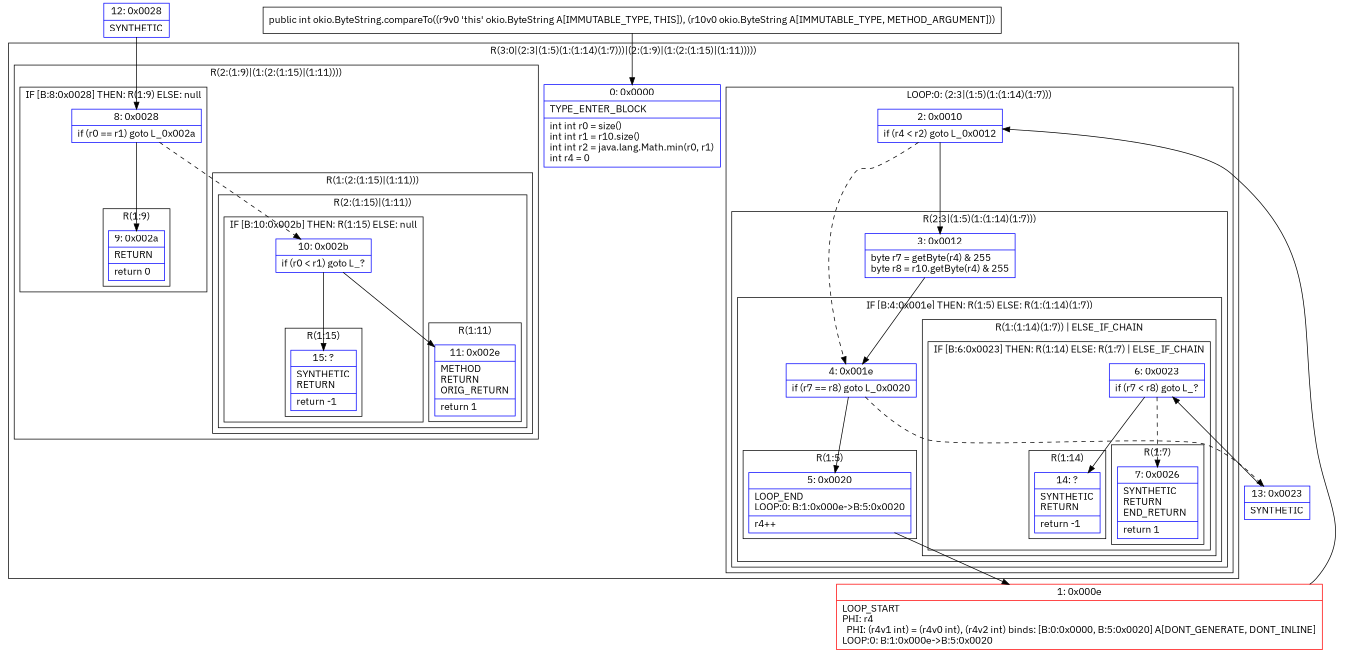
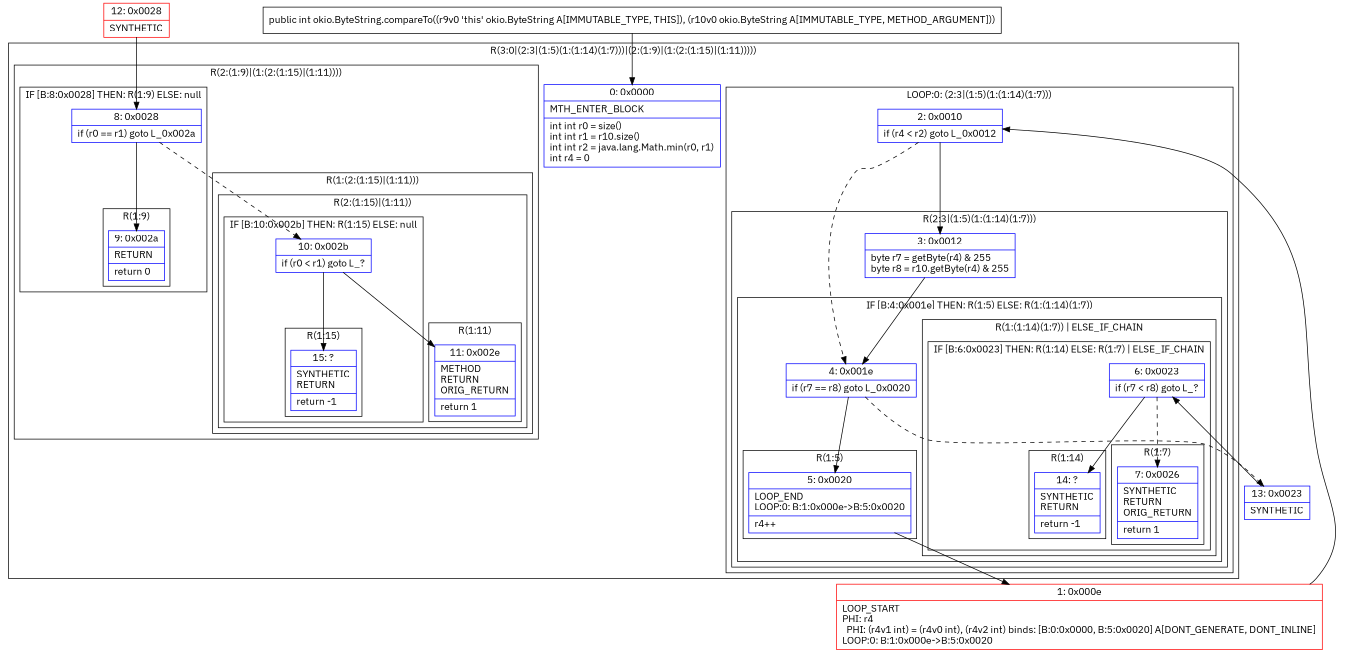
node "12: 0x0028": color blue -> red
node "0: 0x0000": text "TYPE_ENTER_BLOCK" -> "MTH_ENTER_BLOCK"
node "7: 0x0026": text "END_RETURN" -> "ORIG_RETURN"
